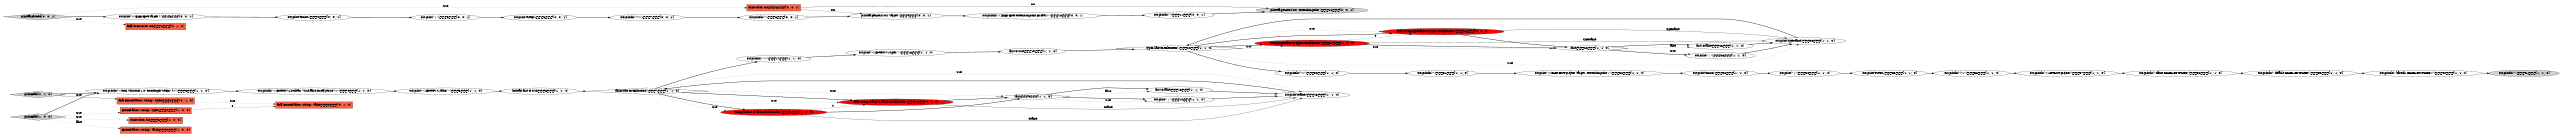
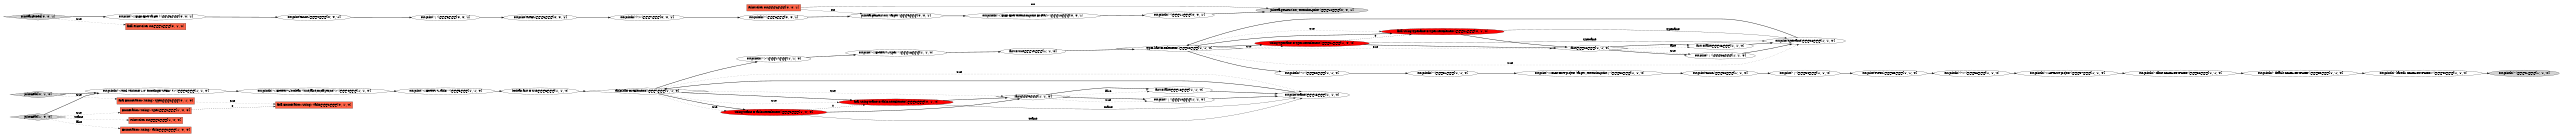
edge "printTargetDecl['0', '0', '1']" -> "PrintWriter out@@@2@@@['0', '0', '1']": removed, label "true"
edge "printHead['0', '1', '0']" -> "final Enumeration<String> types@@@2@@@['0', '1', '0']": style solid -> dotted
edge "printHead['1', '0', '0']" -> "PrintWriter out@@@2@@@['1', '0', '0']": label "true" -> "tName"
